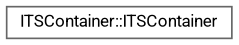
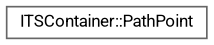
node "ITSContainer::ITSContainer": label "ITSContainer::ITSContainer" -> "ITSContainer::PathPoint"
